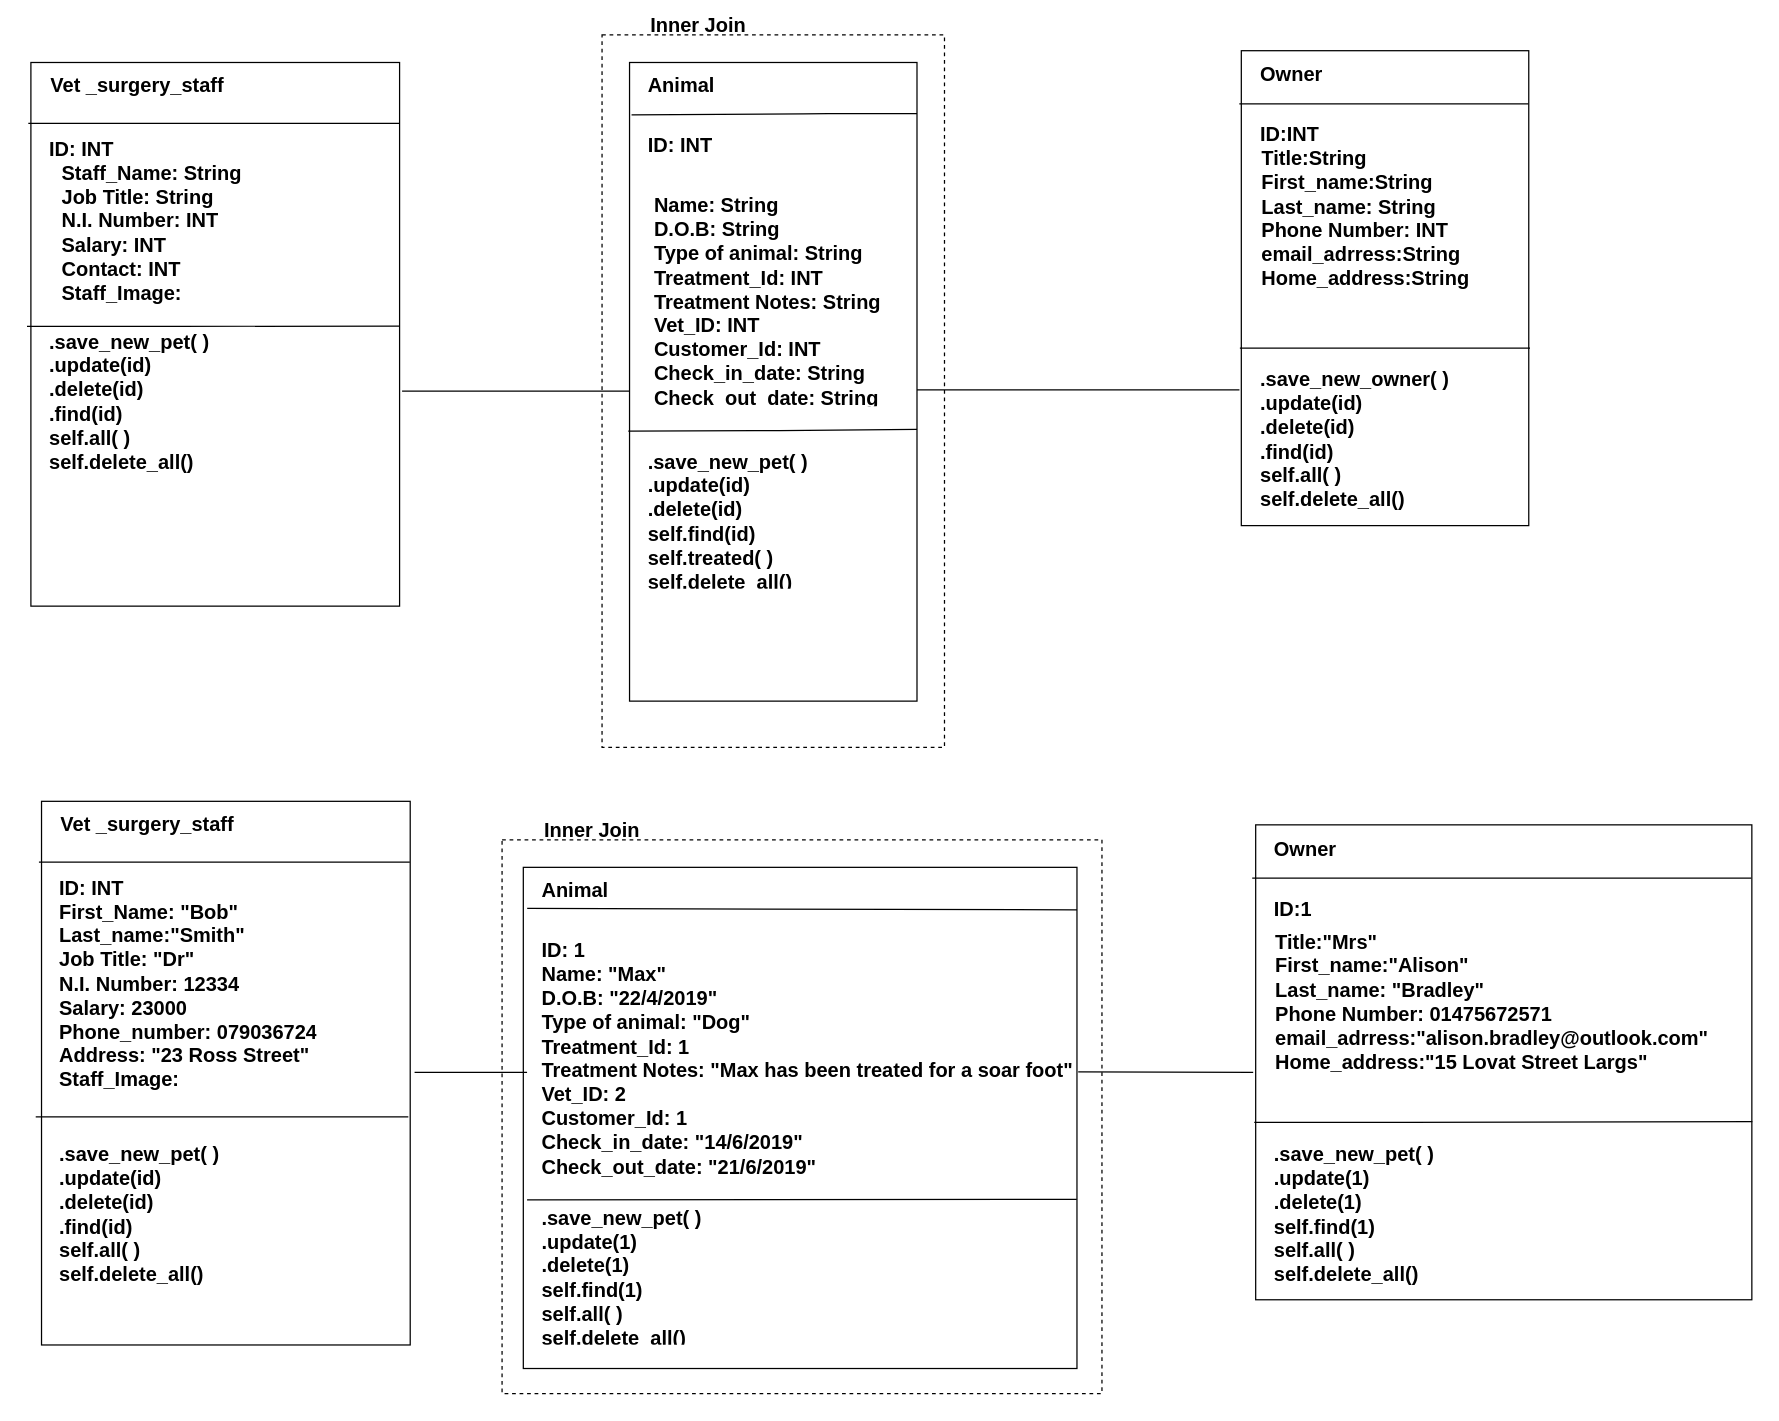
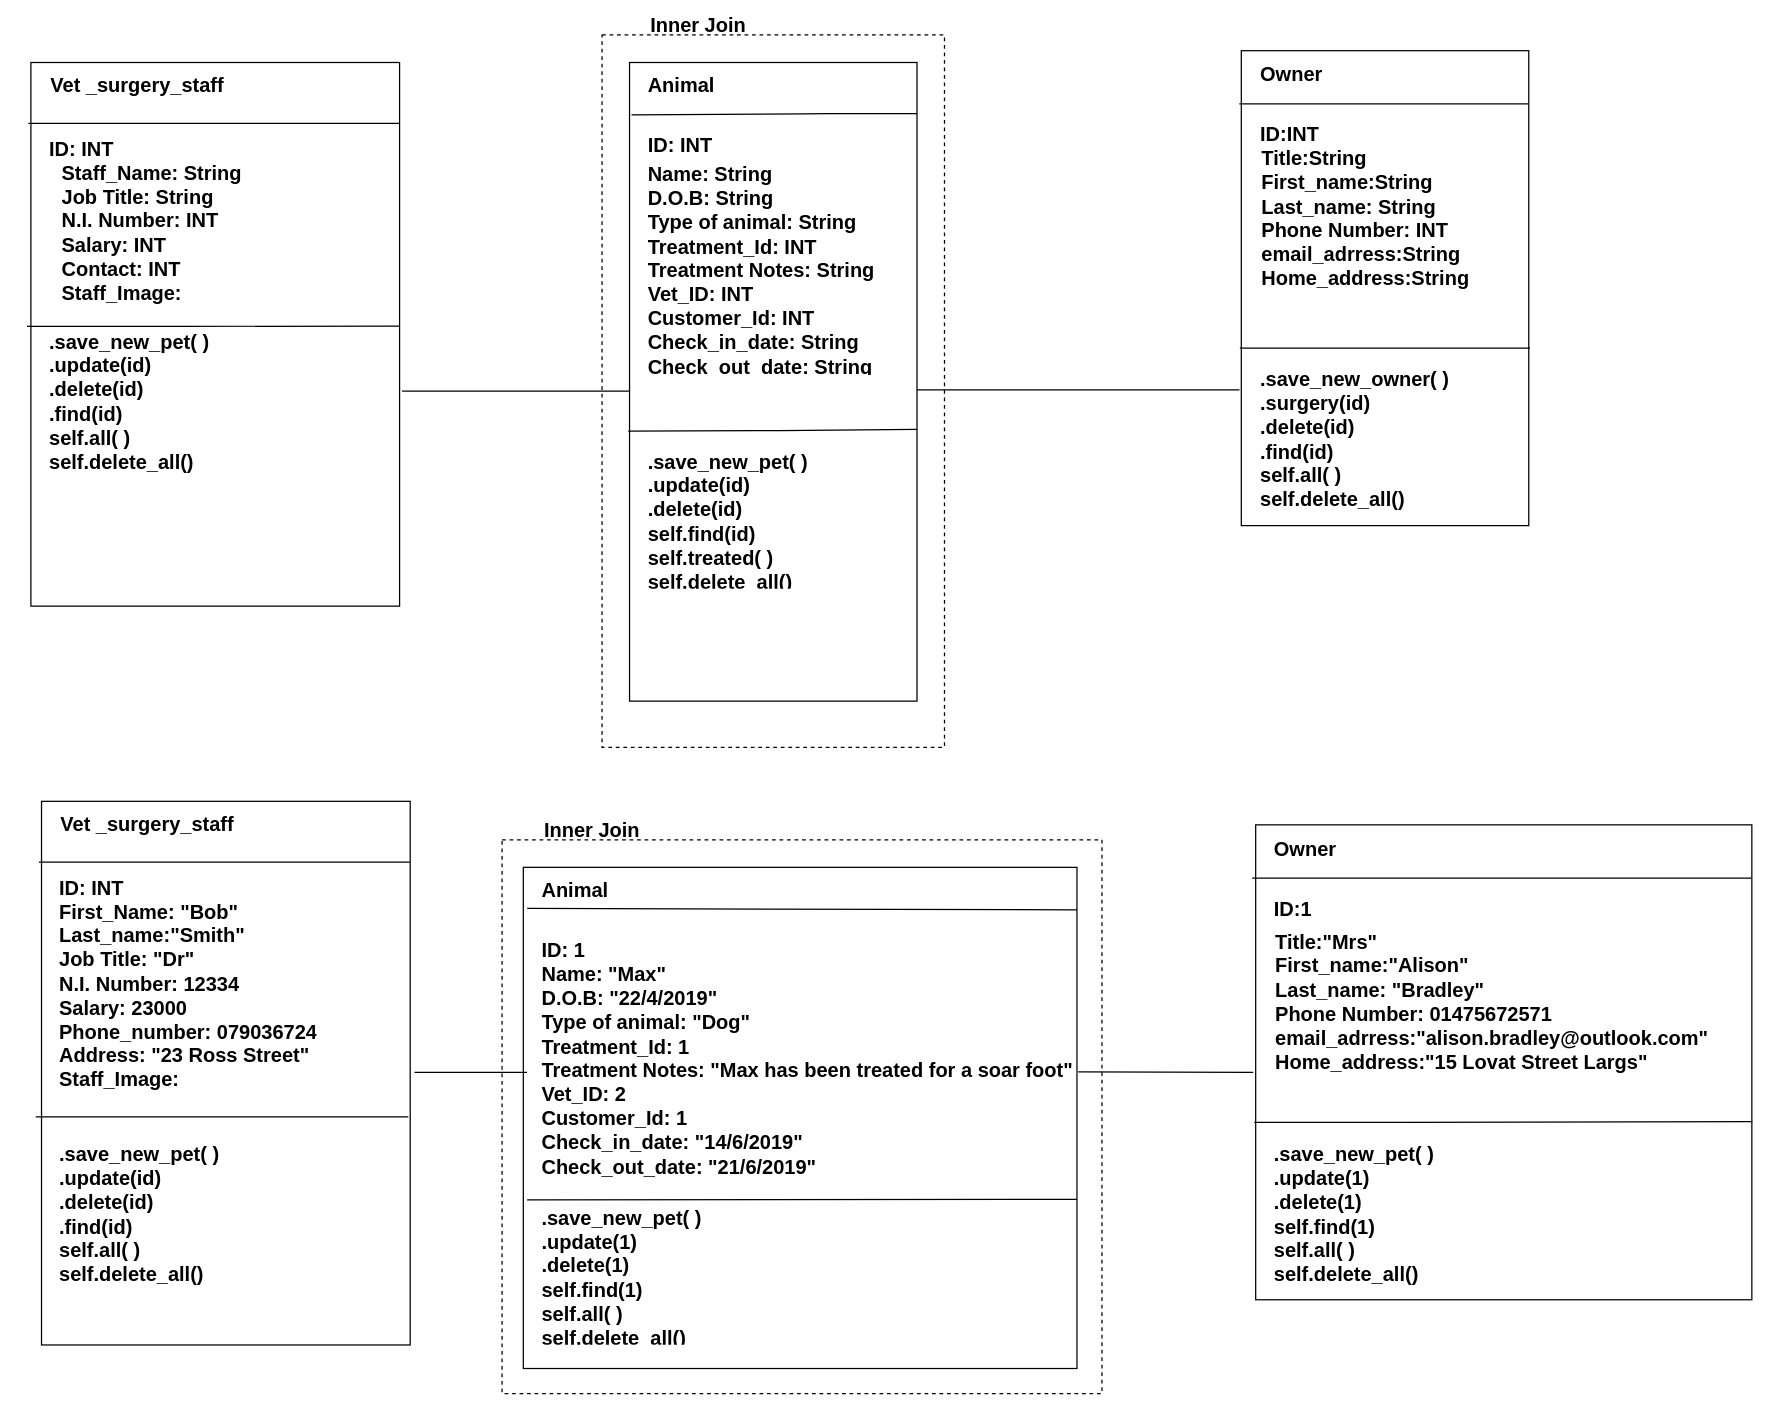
node "Name: String D.O.B: String Type of animal: String Treatment_Id: INT Treatment Notes: String Vet_ID: INT Customer_Id: INT Check_in_date: String Check_out_date: String": moved (773, 306) -> (767, 275)
node ".save_new_owner( ) .update(id) .delete(id) .find(id) self.all( ) self.delete_all()": label ".save_new_owner( ) .update(id) .delete(id) .find(id) self.all( ) self.delete_all()" -> ".save_new_owner( ) .surgery(id) .delete(id) .find(id) self.all( ) self.delete_all()"
